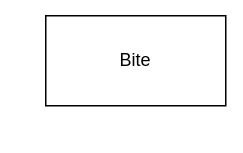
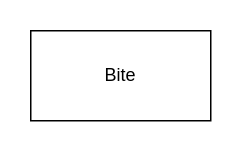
node "Bite": moved (136, 61) -> (121, 76)
